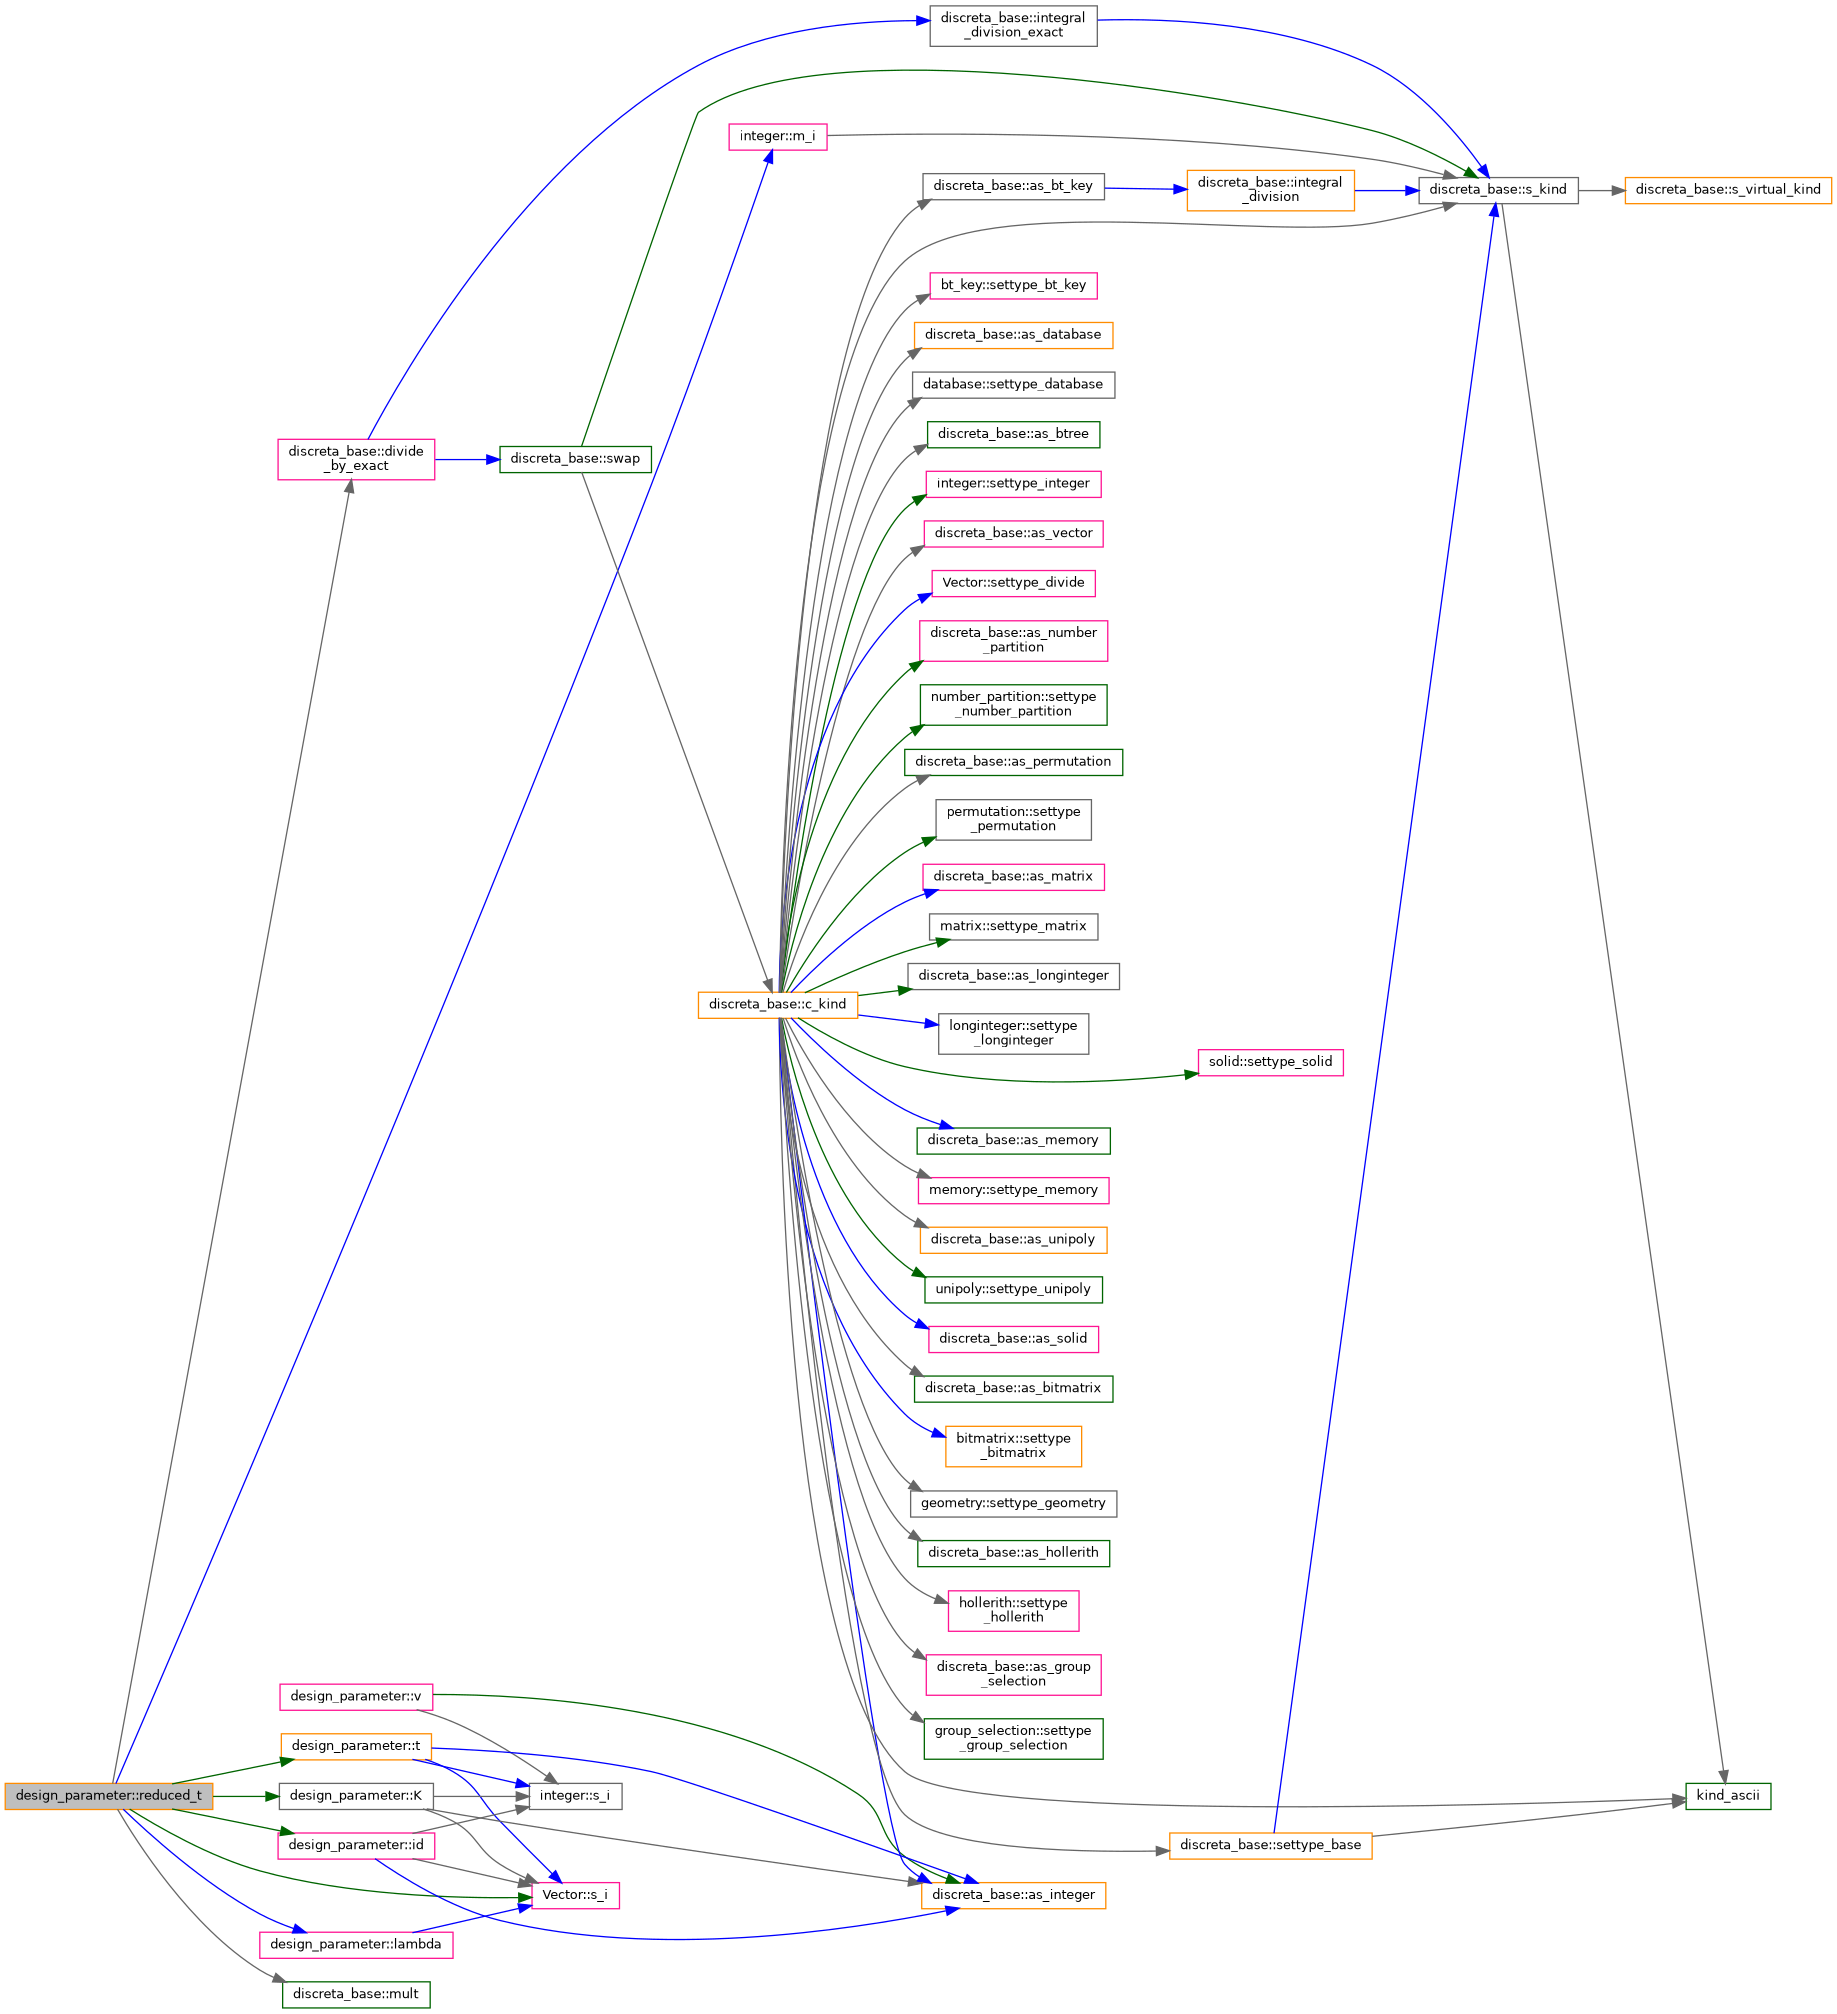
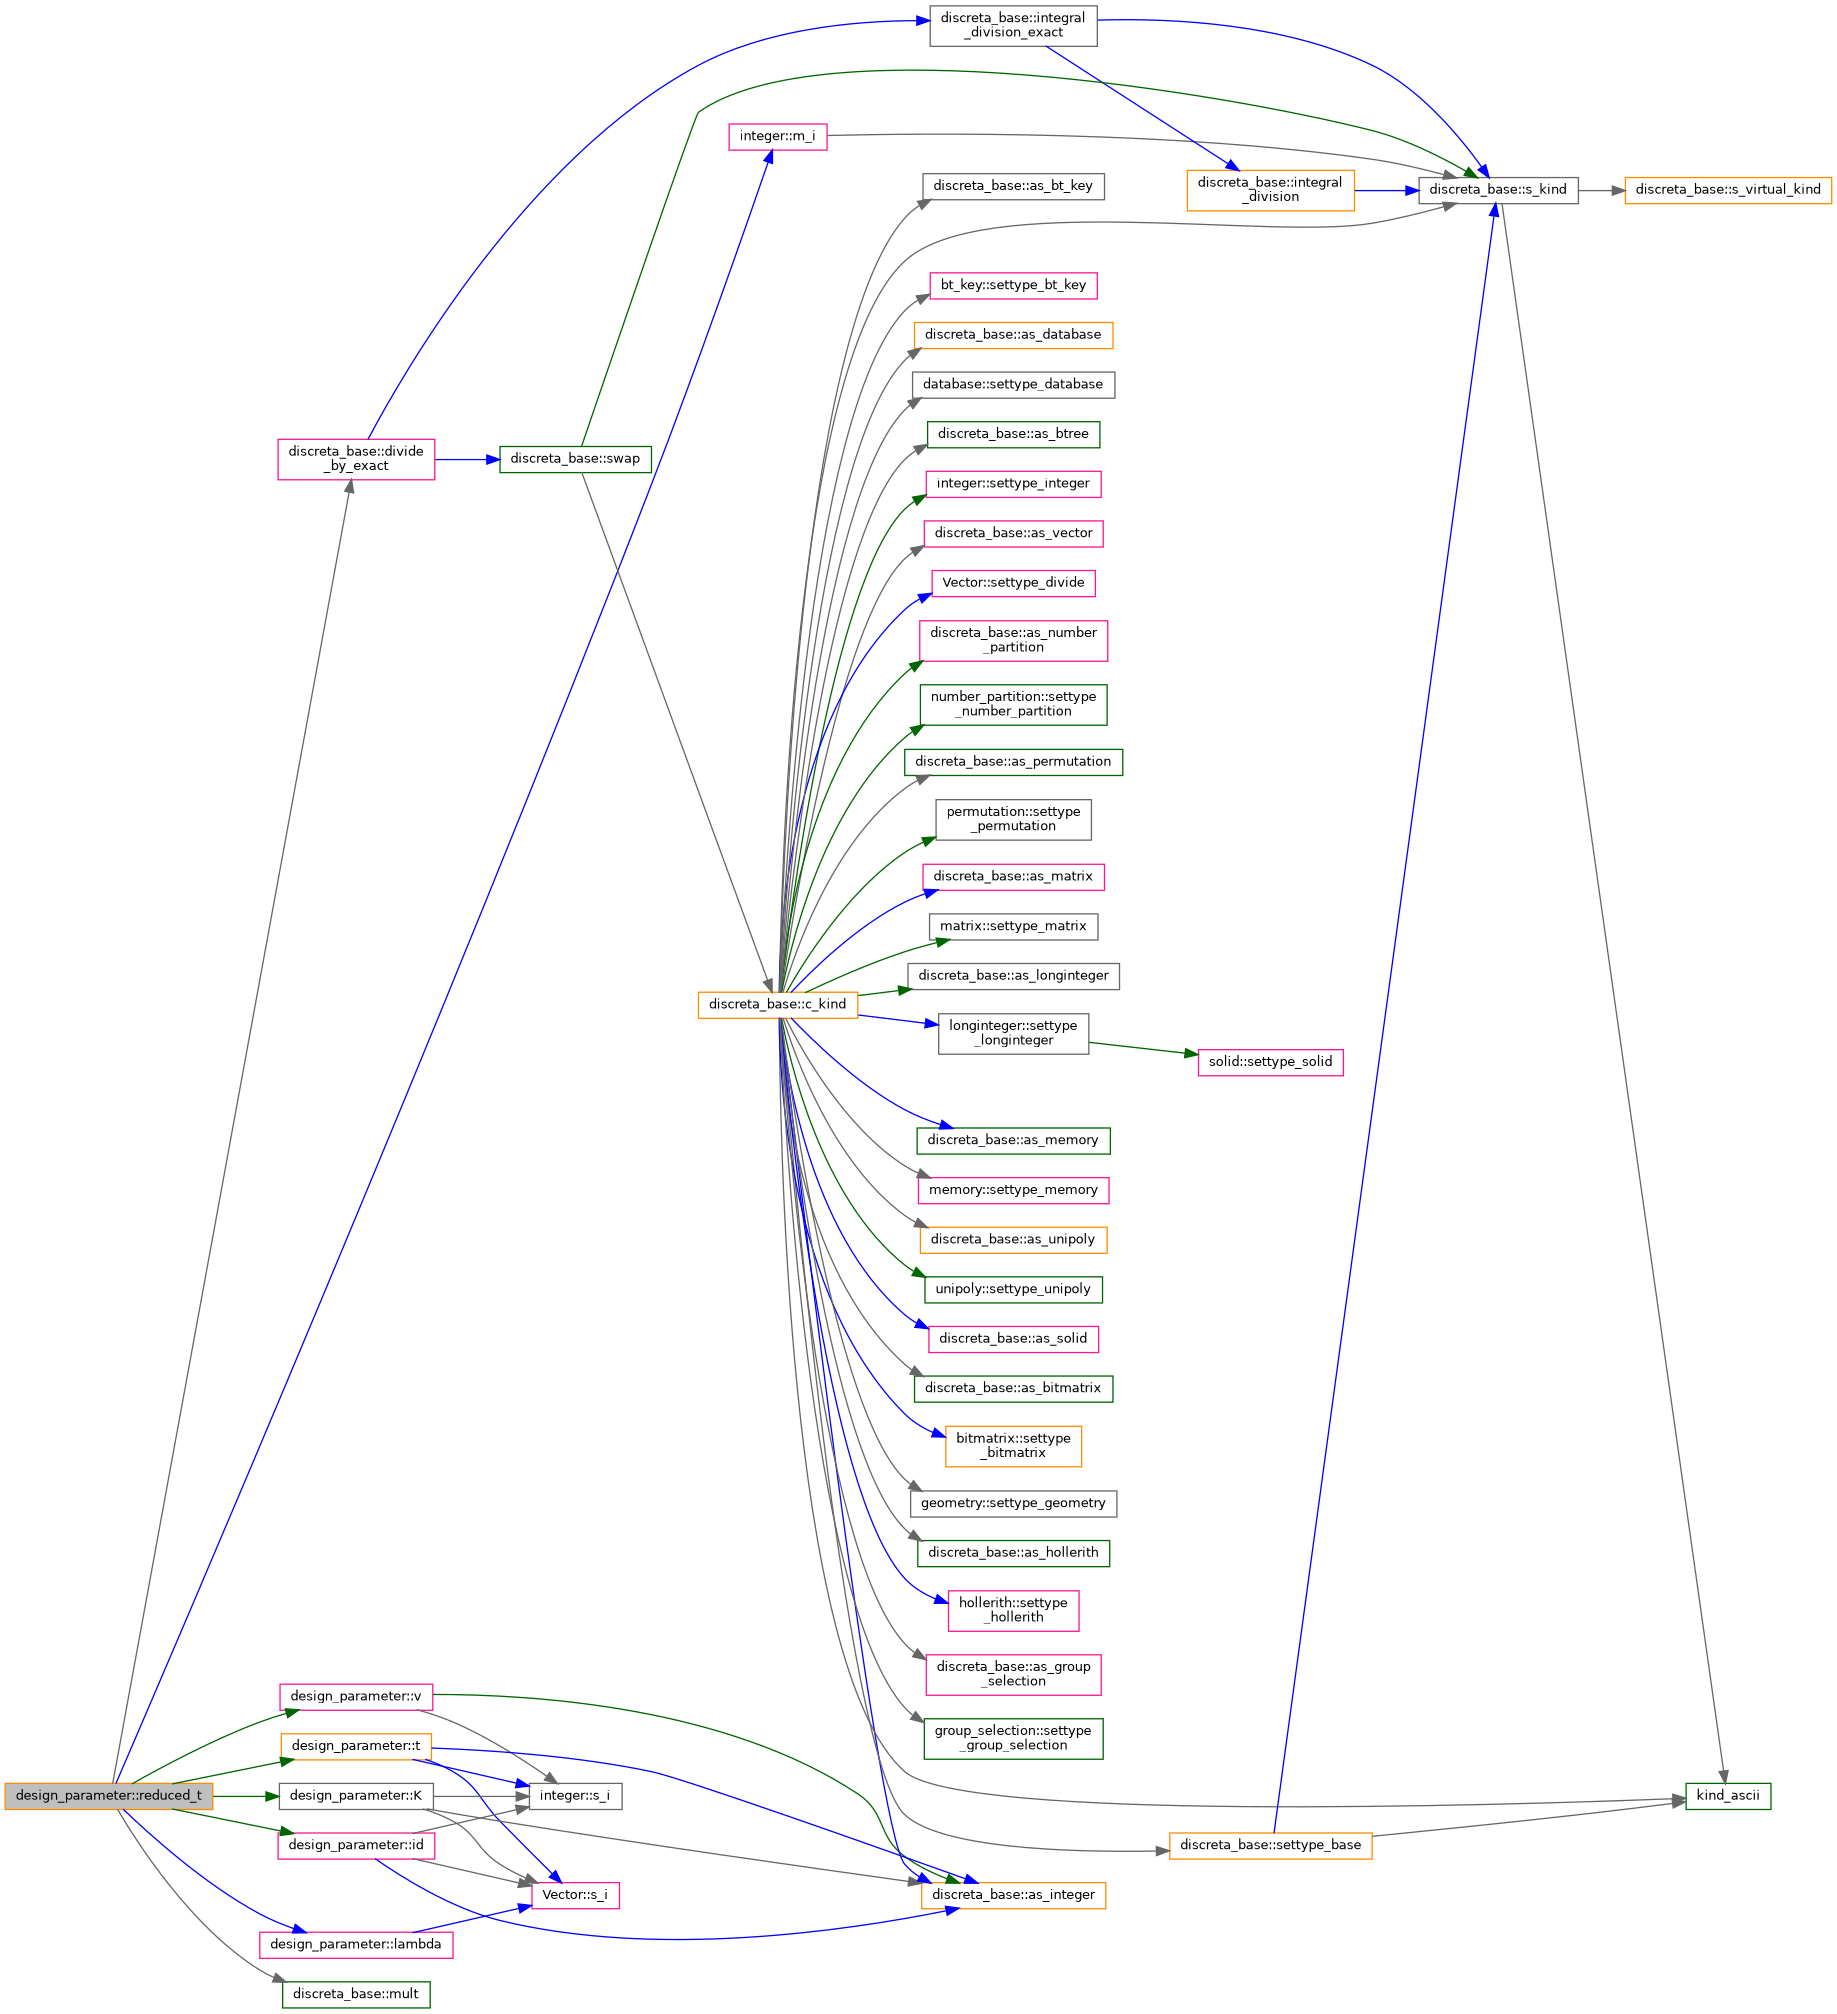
edge "discreta_base::as_bt_key" -> "discreta_base::integral _division": now "discreta_base::integral _division_exact" -> "discreta_base::integral _division"
edge "discreta_base::c_kind" -> "solid::settype_solid": now "longinteger::settype _longinteger" -> "solid::settype_solid"
edge "discreta_base::c_kind" -> "hollerith::settype _hollerith": color gray40 -> blue
edge "design_parameter::reduced_t" -> "Vector::s_i": now "design_parameter::reduced_t" -> "design_parameter::v"
